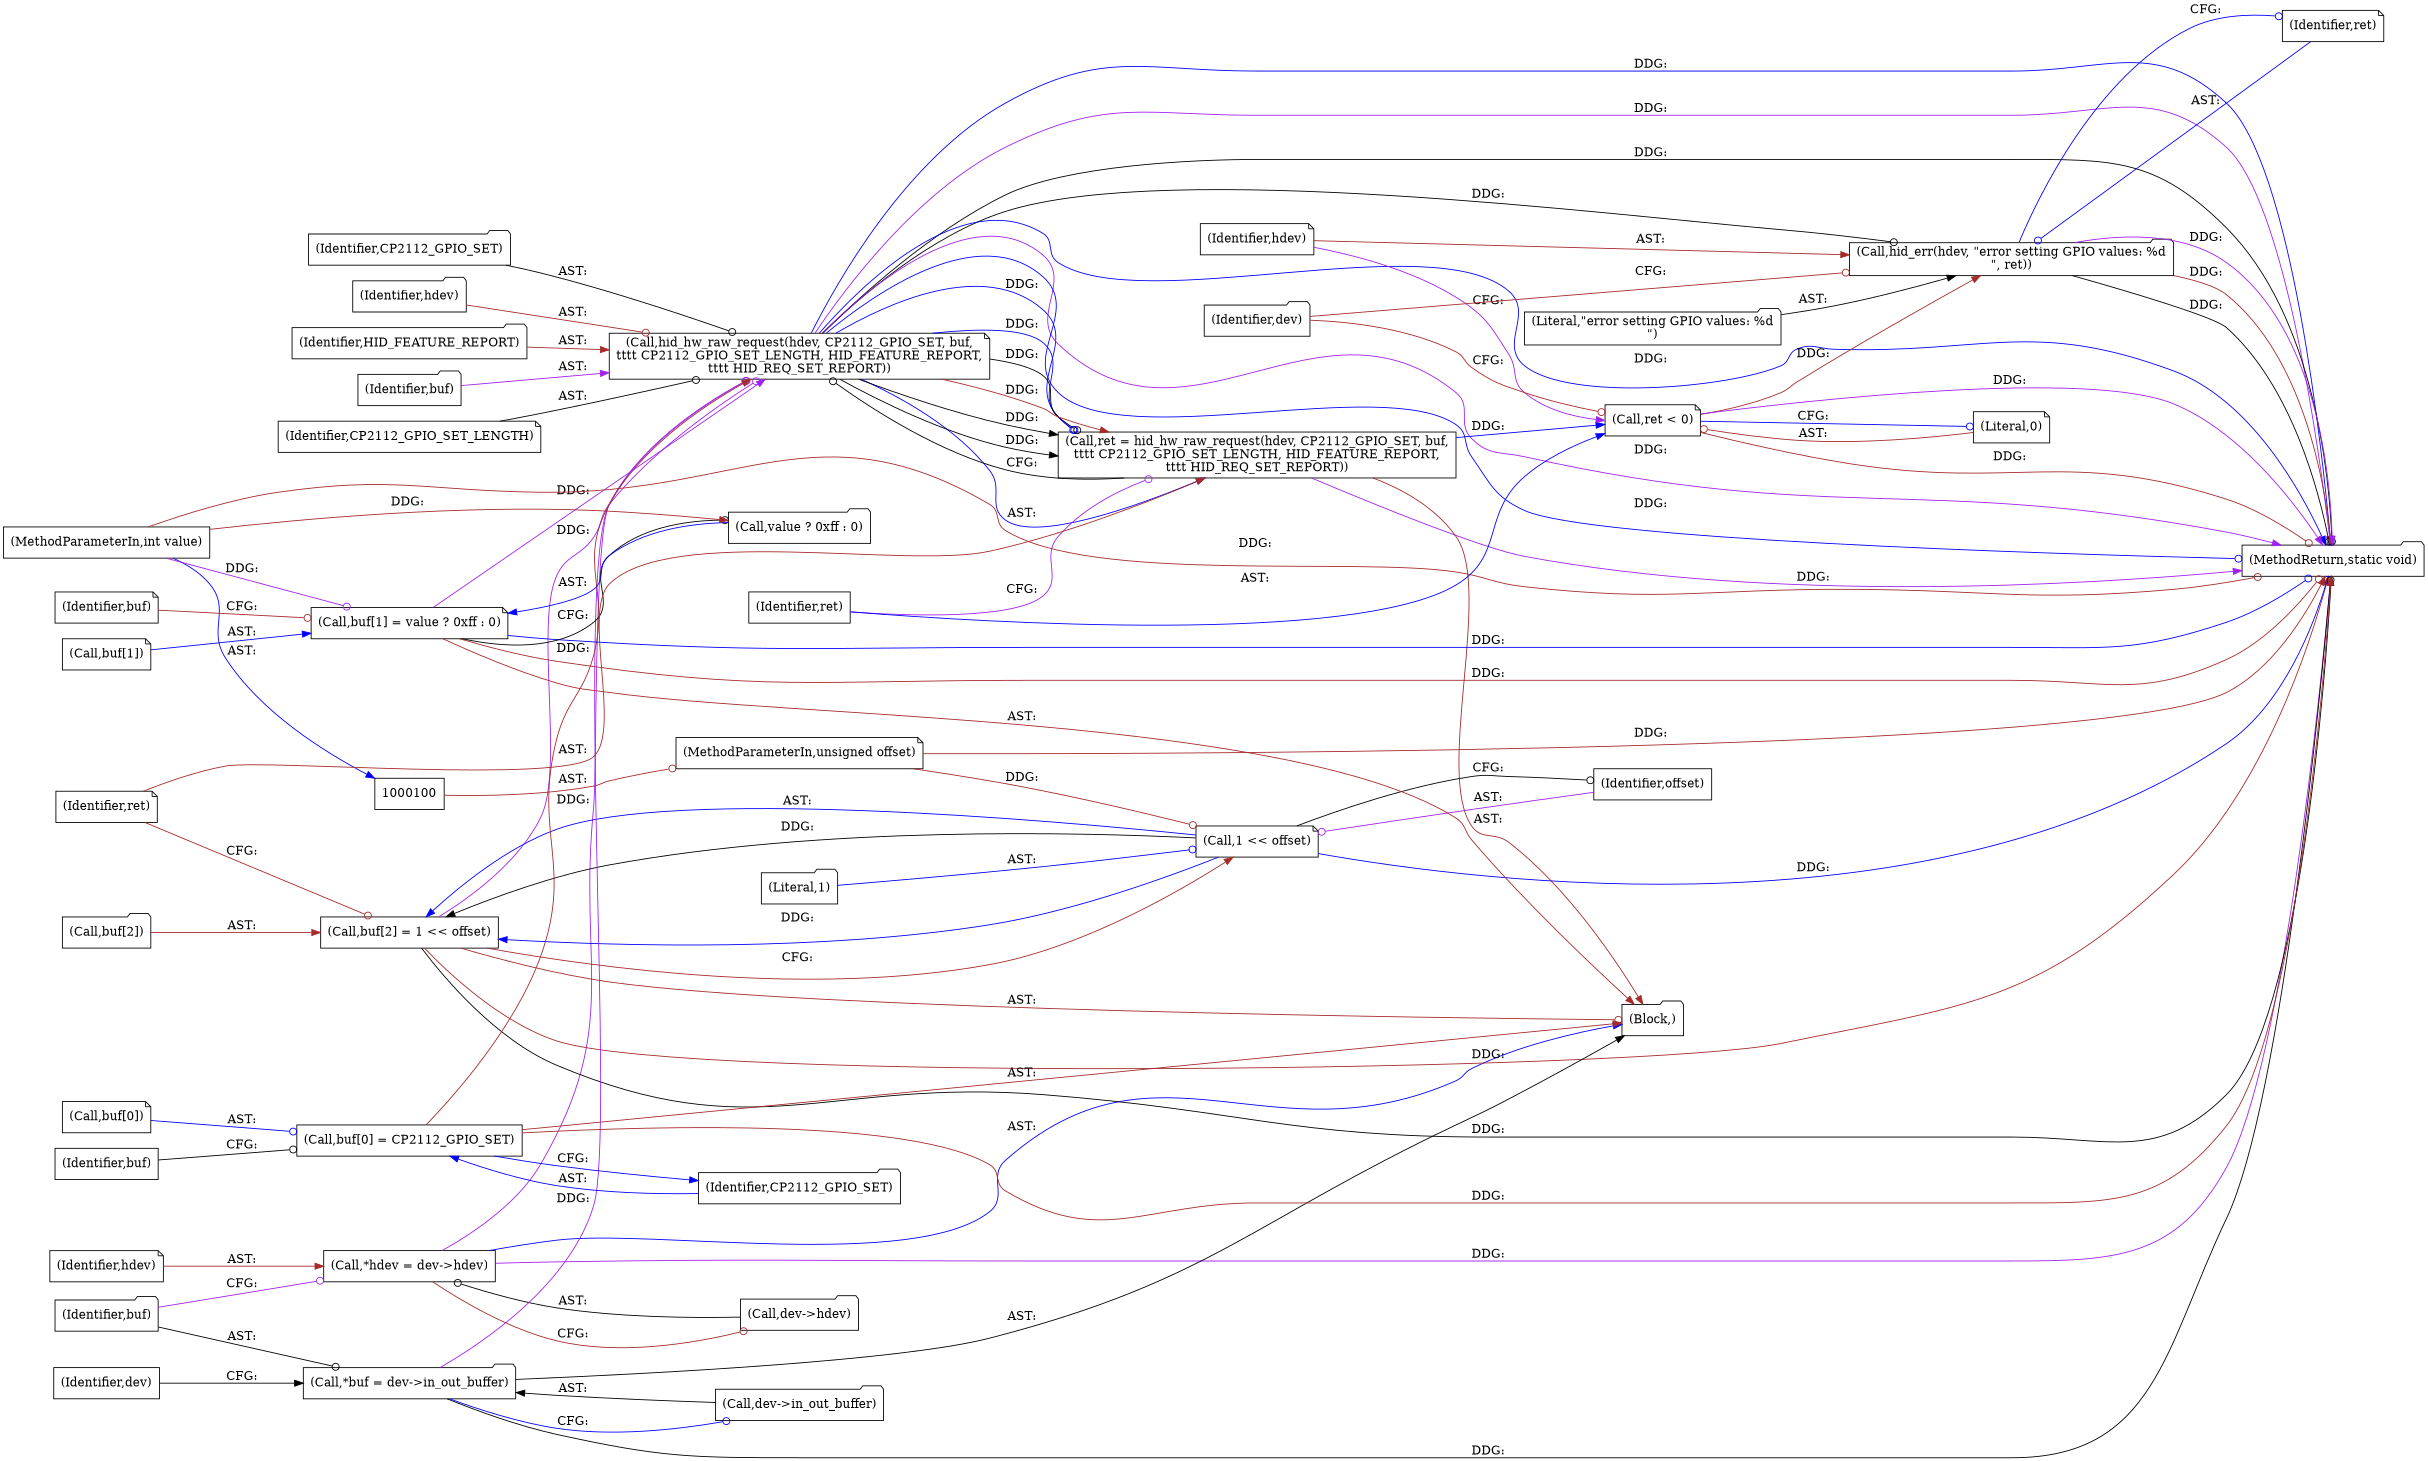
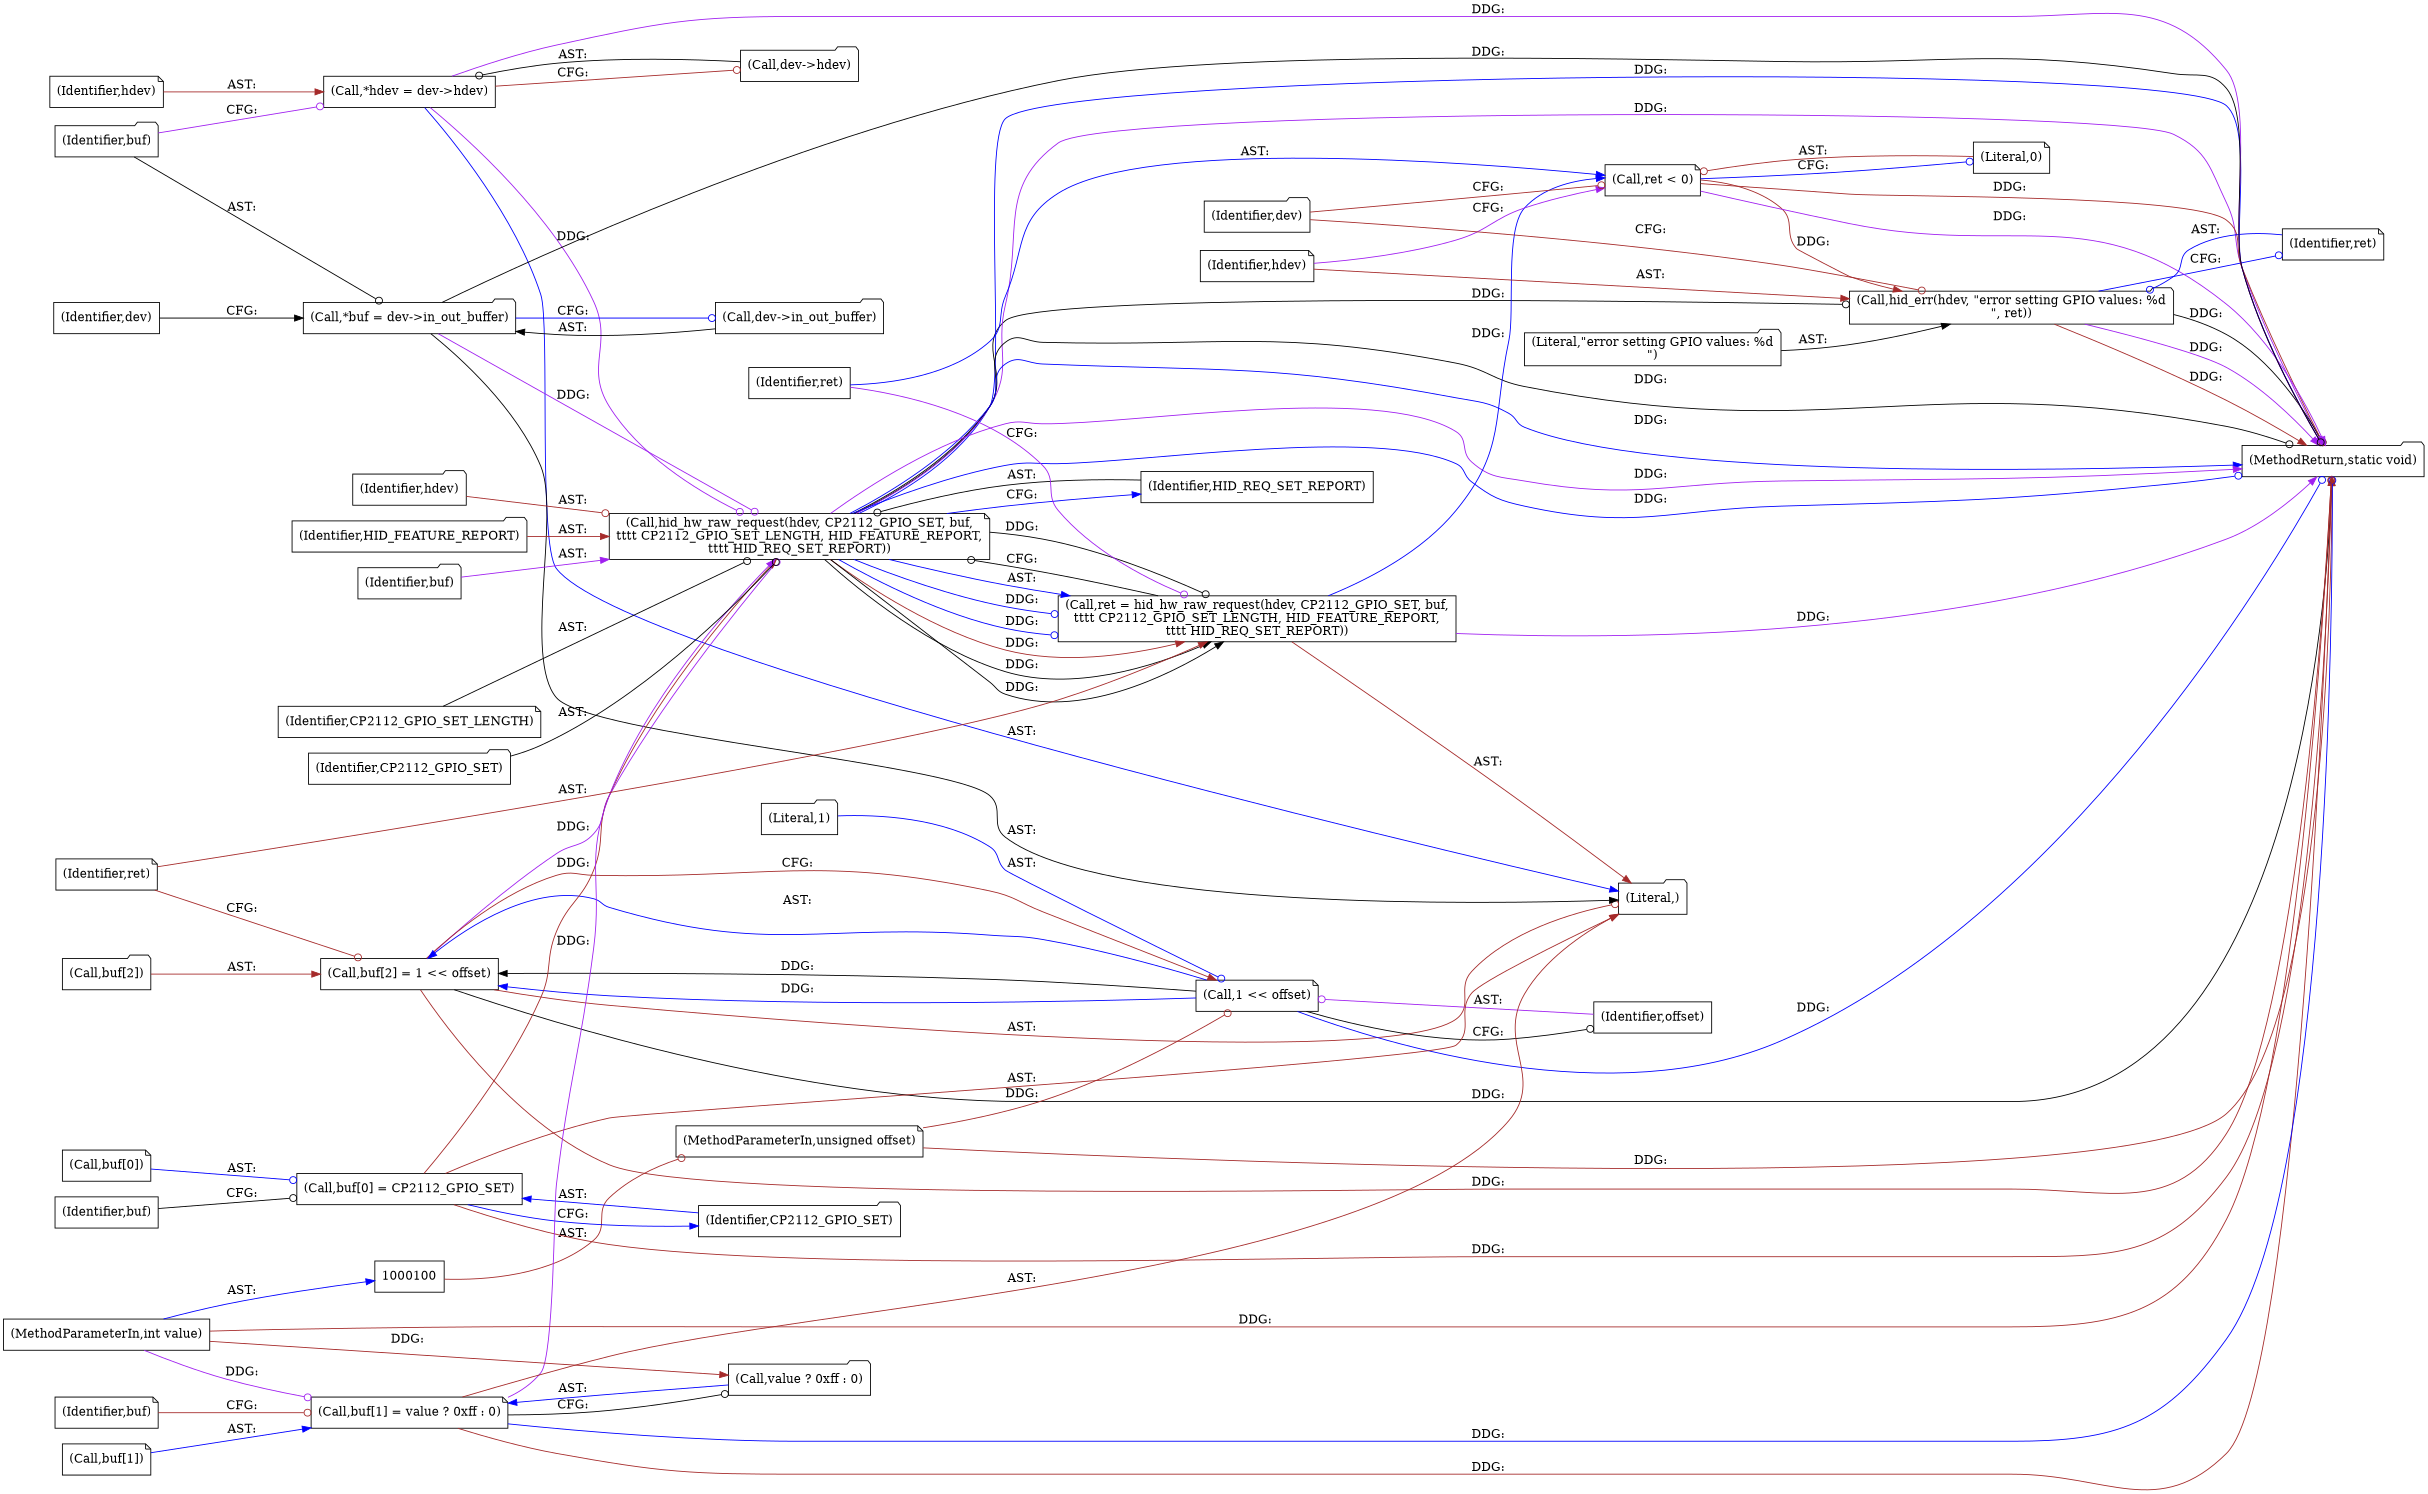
node "(Identifier,HID_REQ_SET_REPORT)": added
node "(Block,)": label "(Block,)" -> "(Literal,)"
